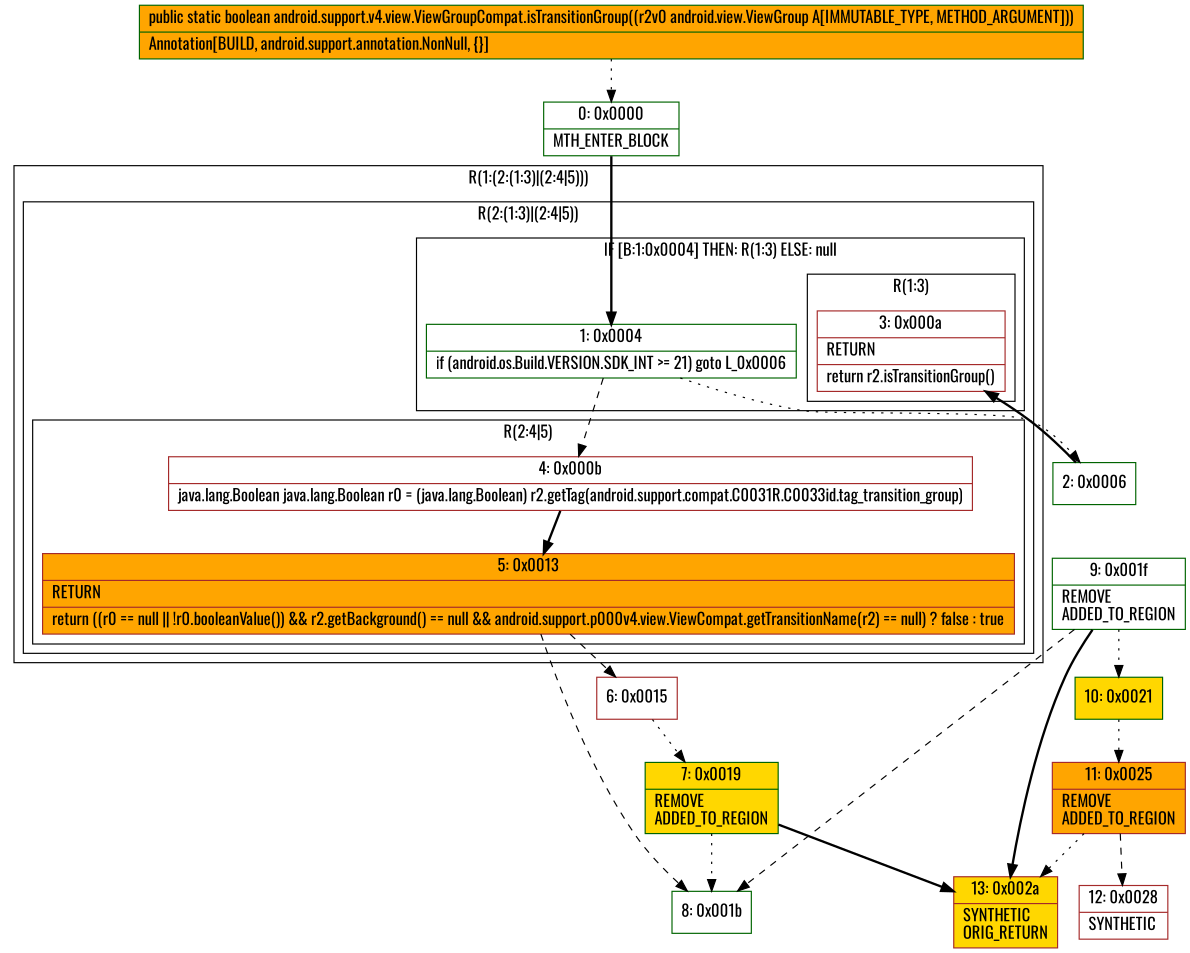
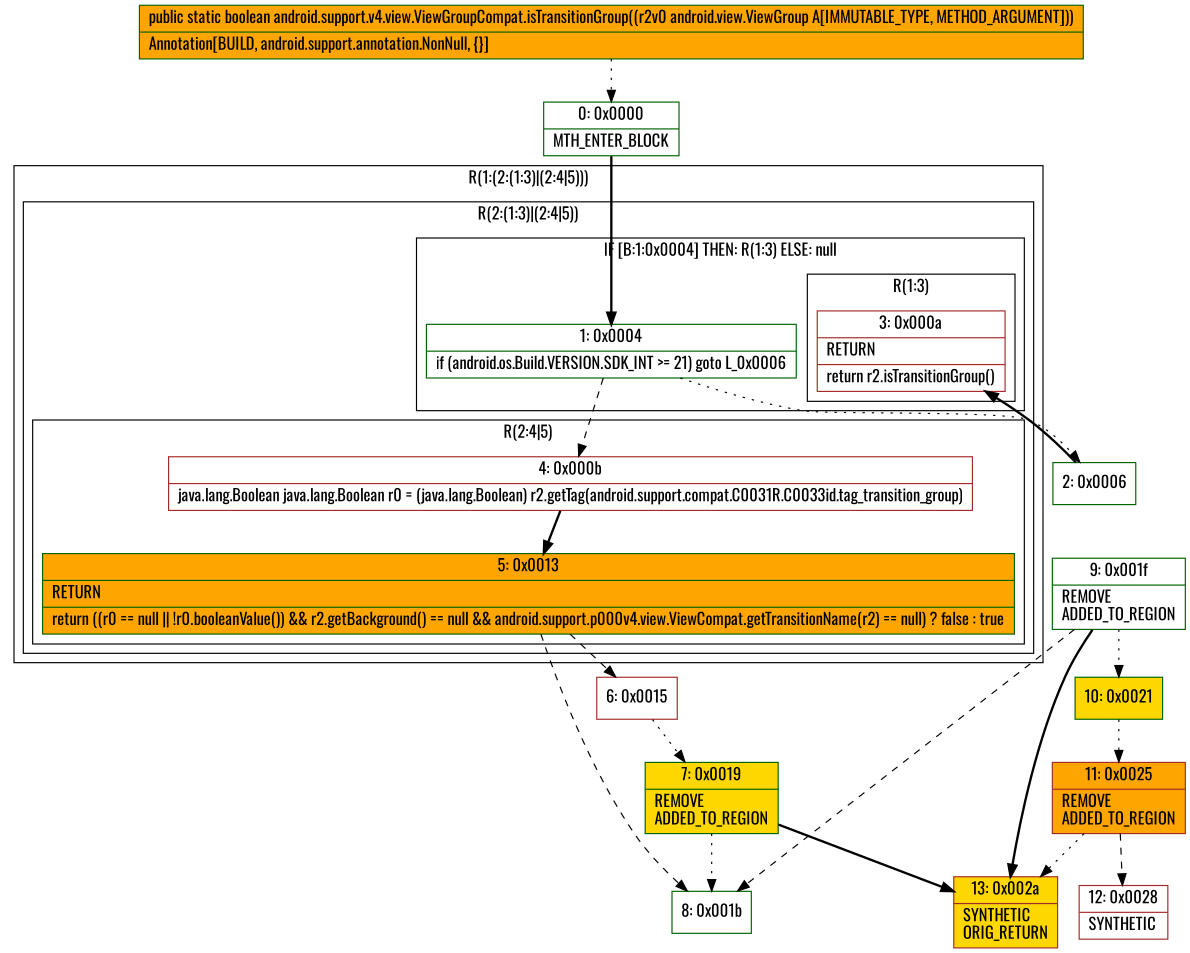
node "5: 0x0013": color brown -> darkgreen
